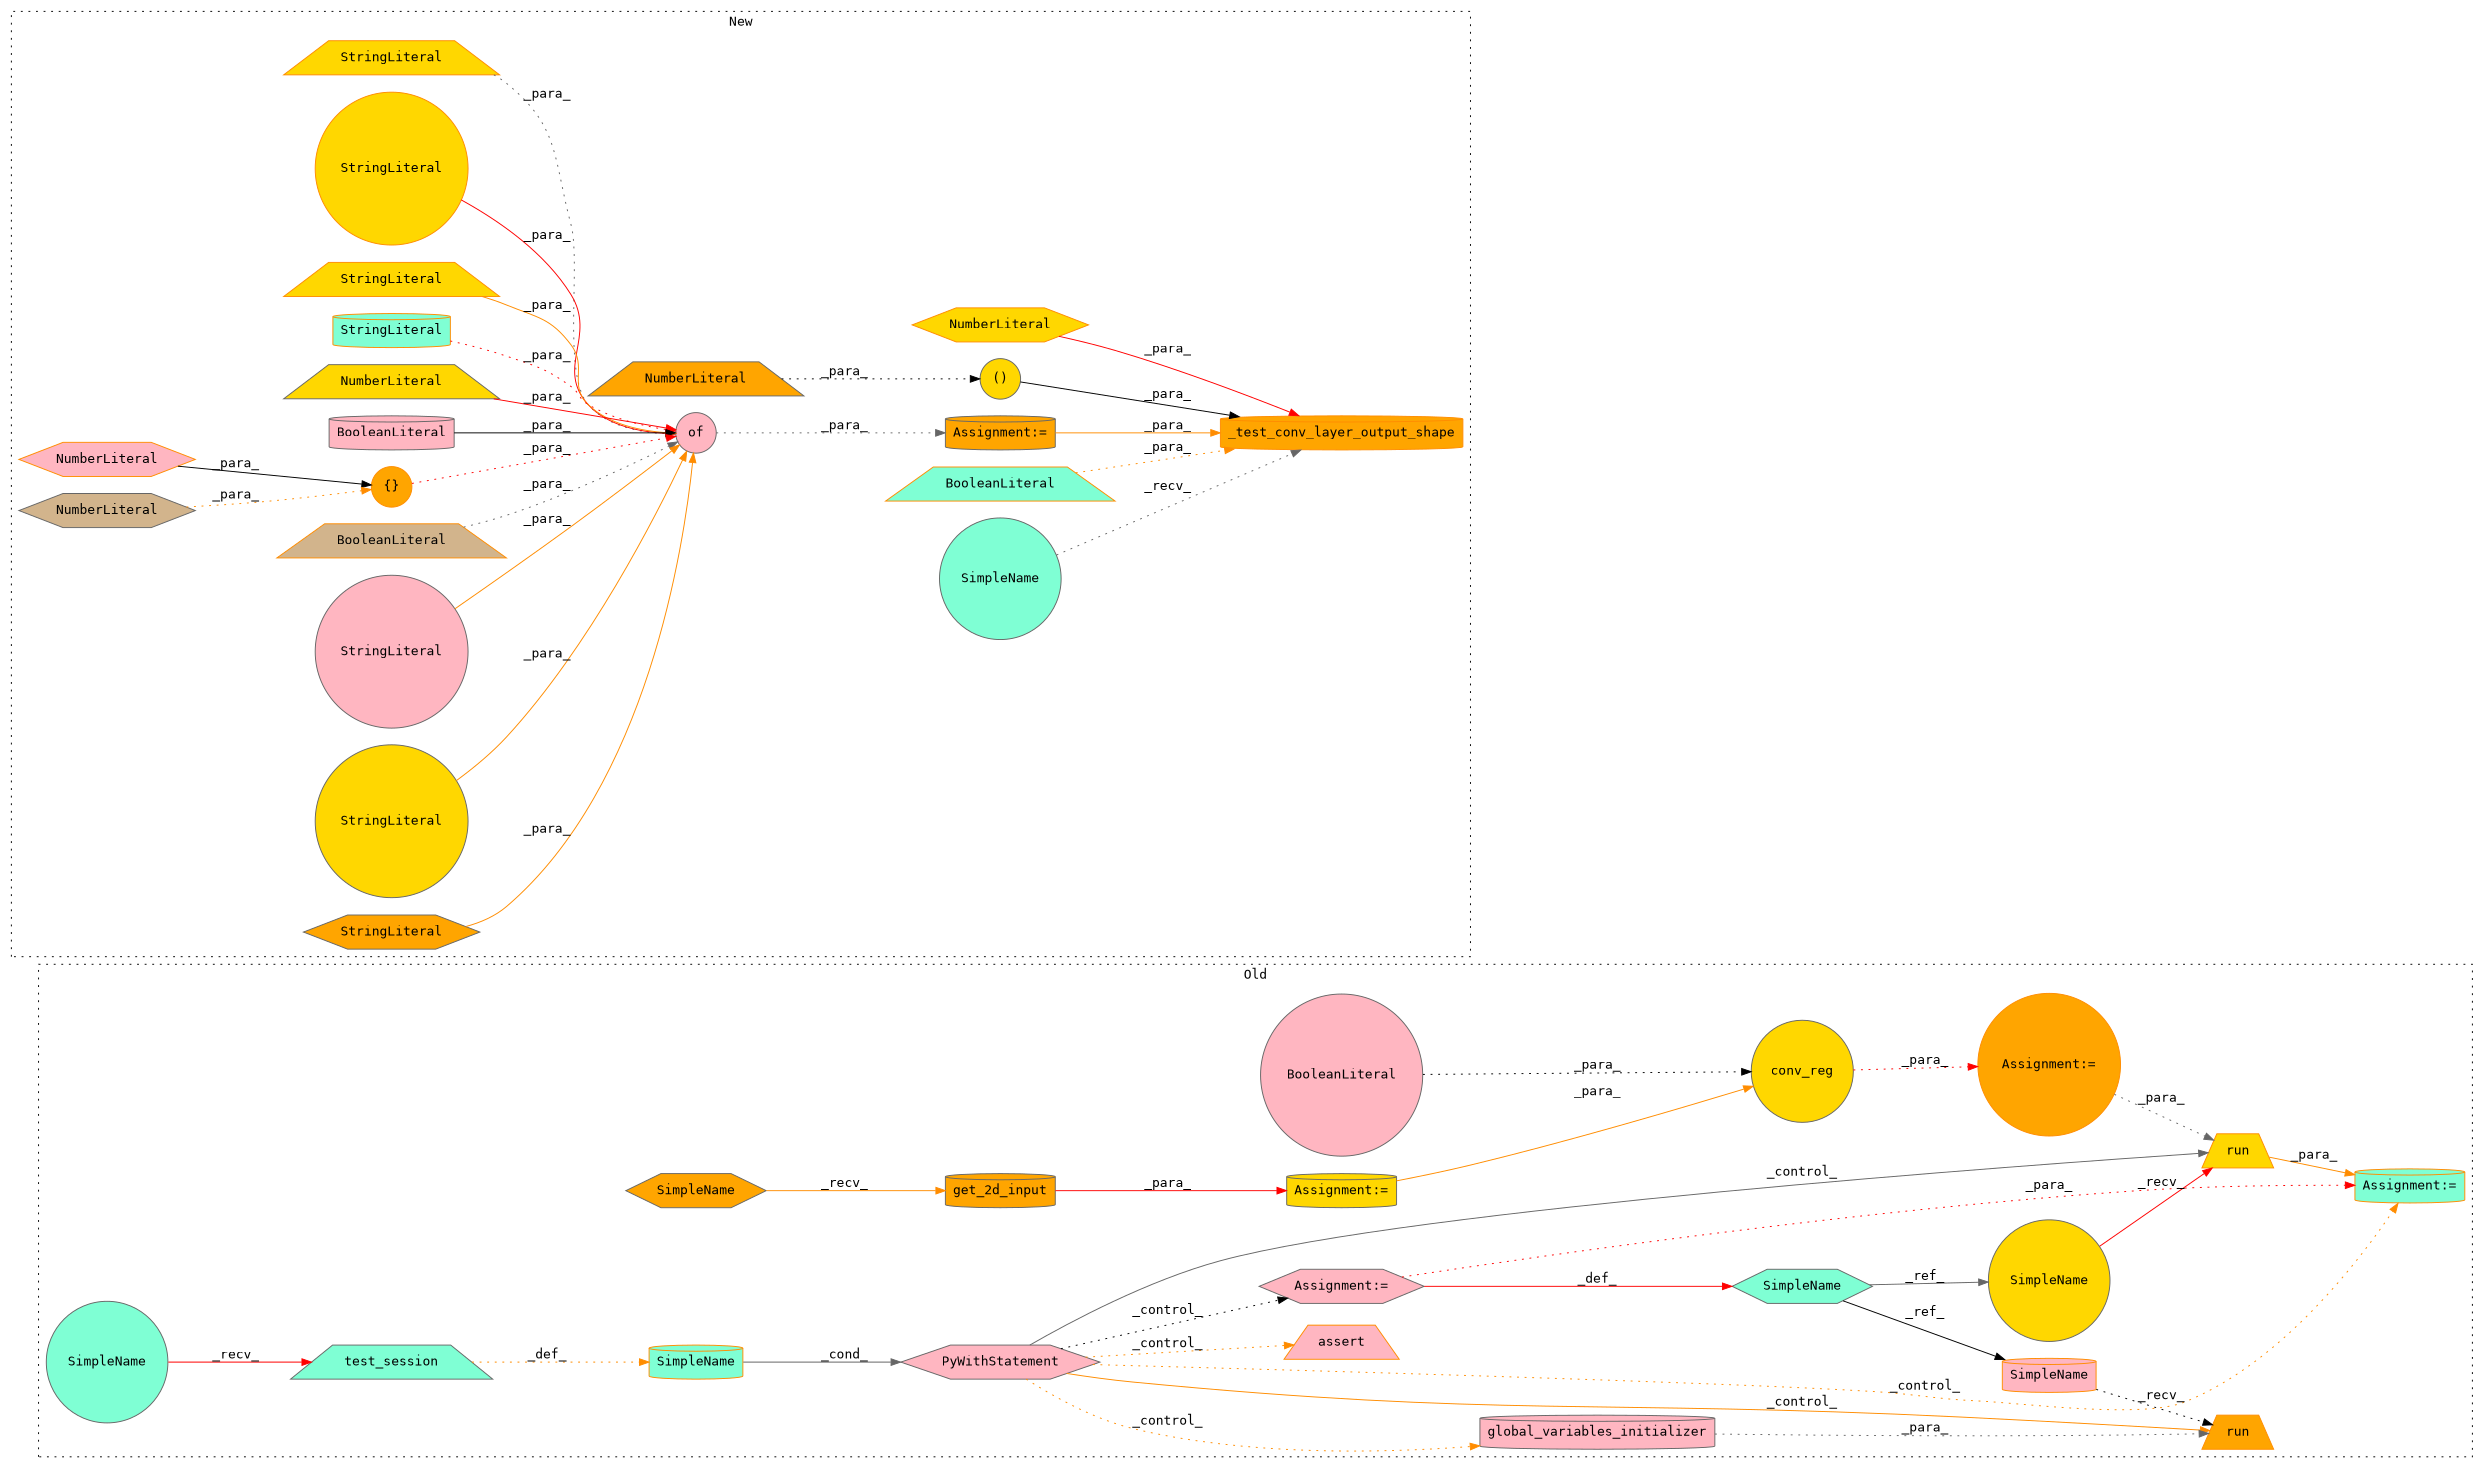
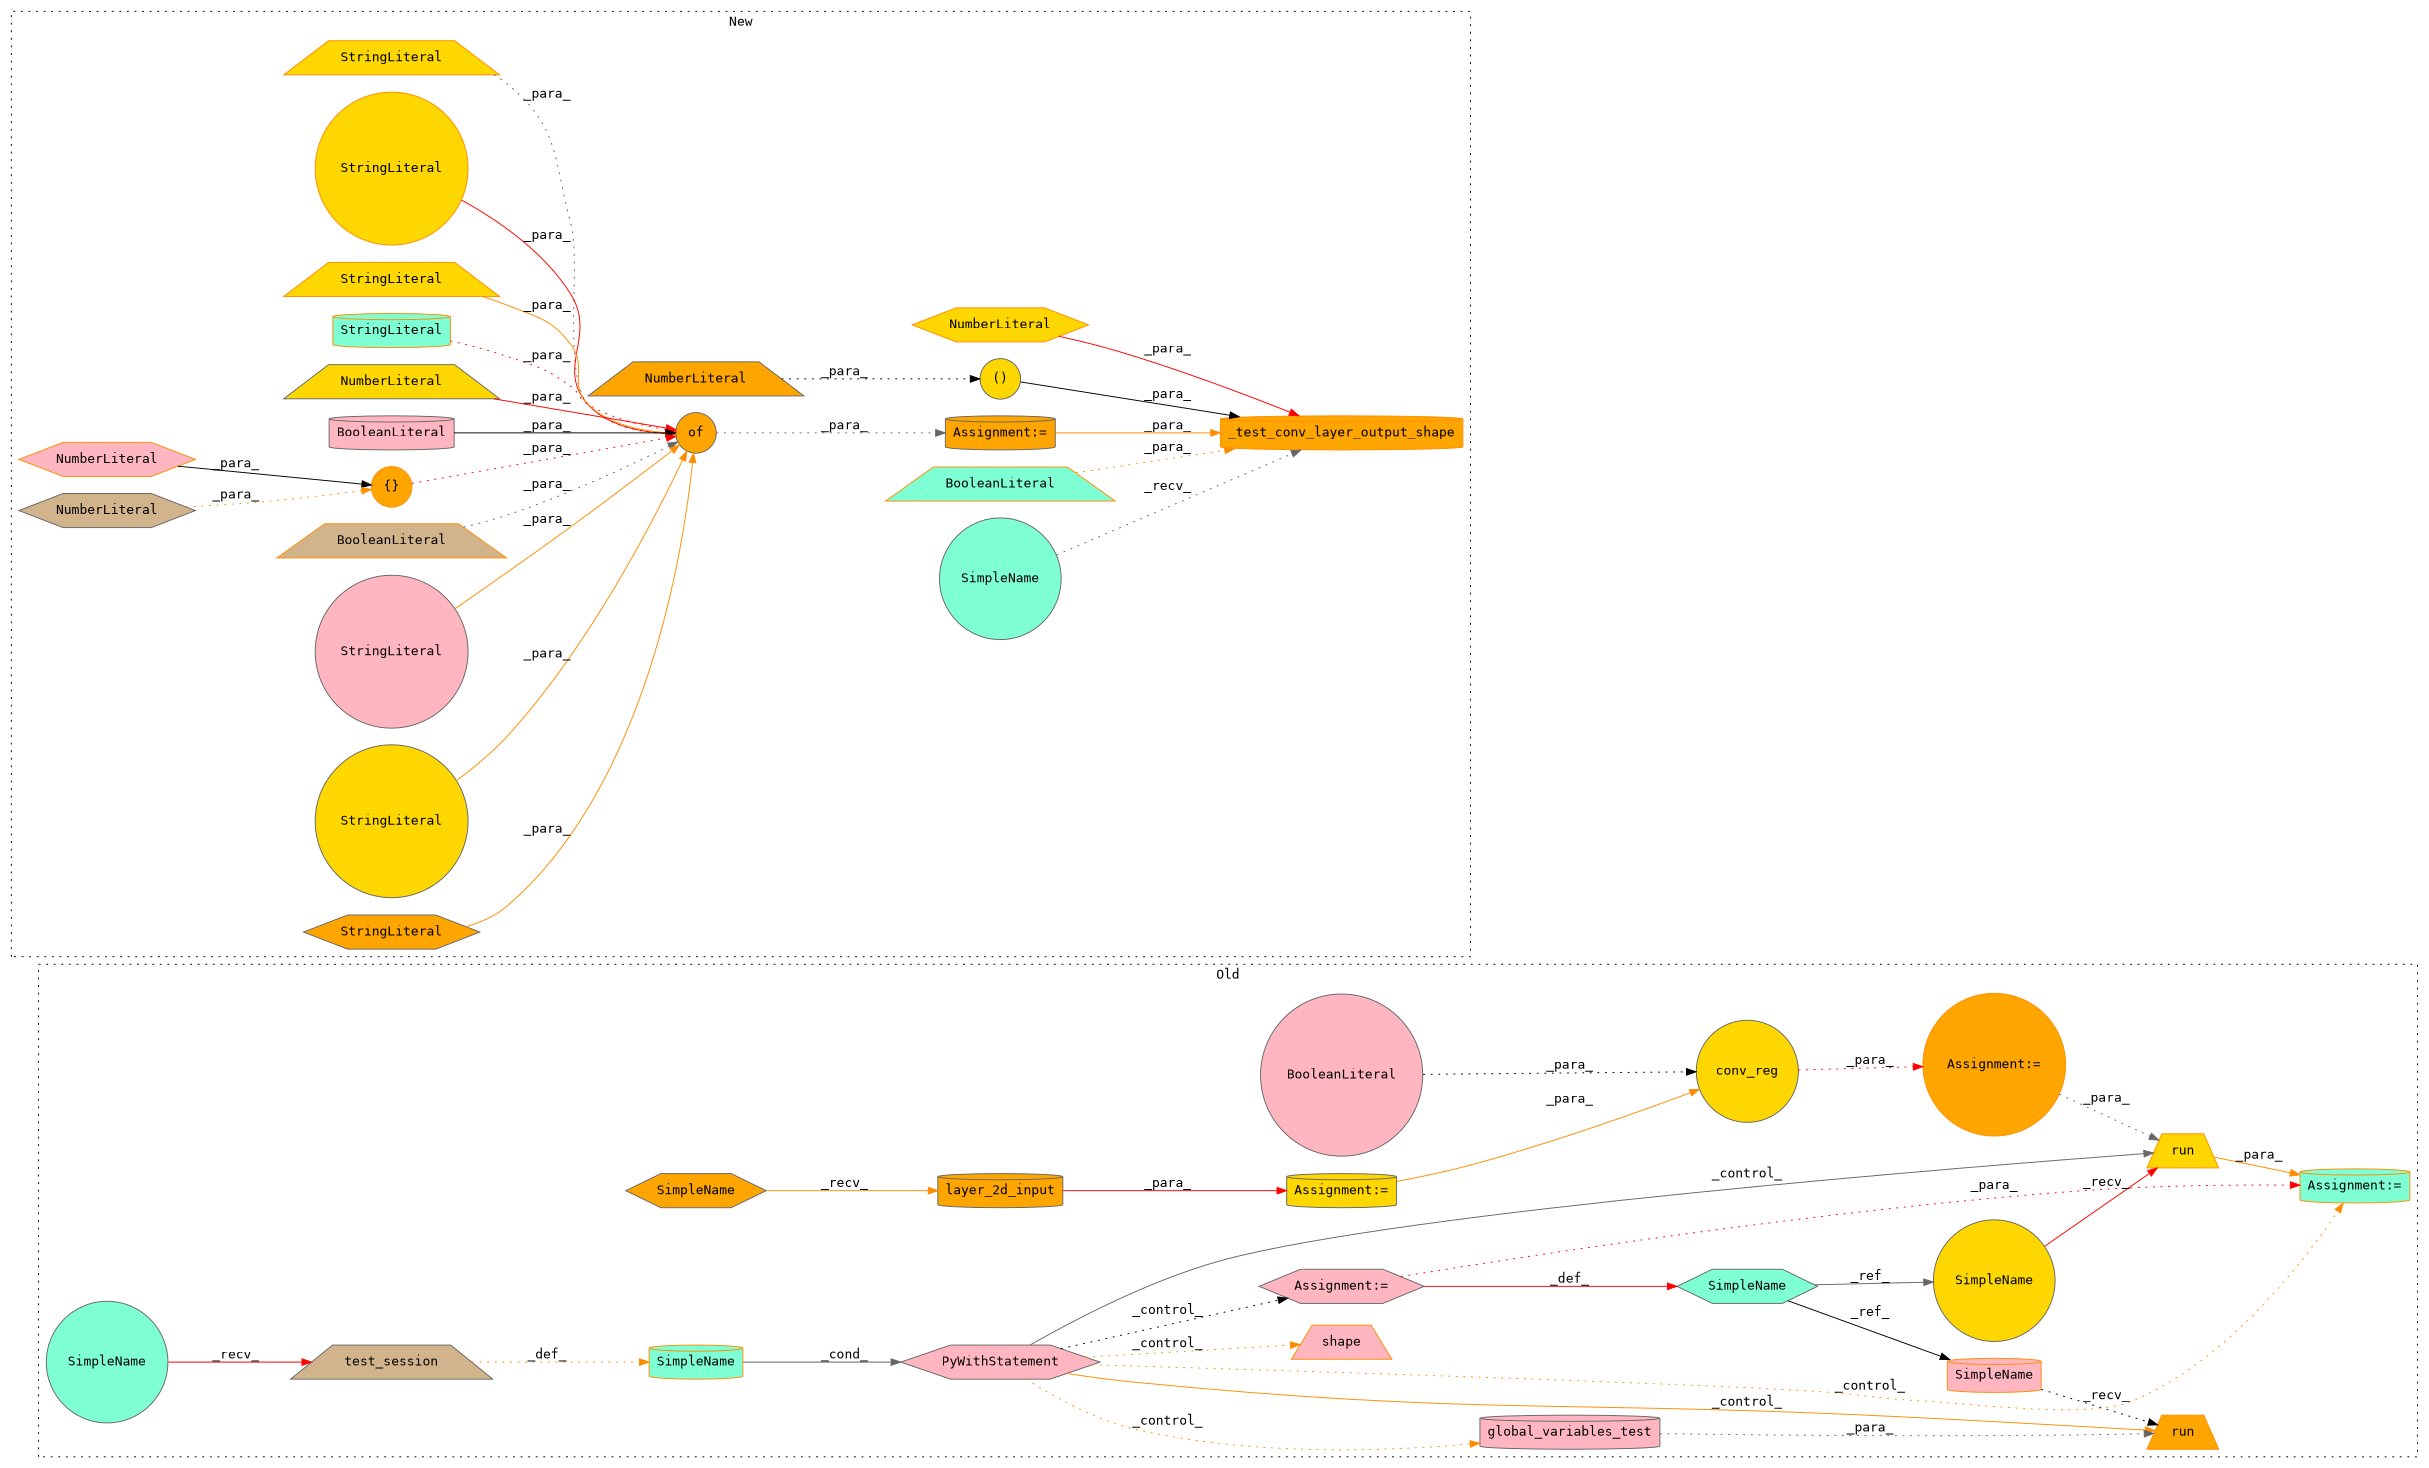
node "of": fillcolor lightpink -> orange
node "get_2d_input": label "get_2d_input" -> "layer_2d_input"
node "assert": label "assert" -> "shape"
node "test_session": fillcolor aquamarine -> tan
node "global_variables_initializer": label "global_variables_initializer" -> "global_variables_test"
